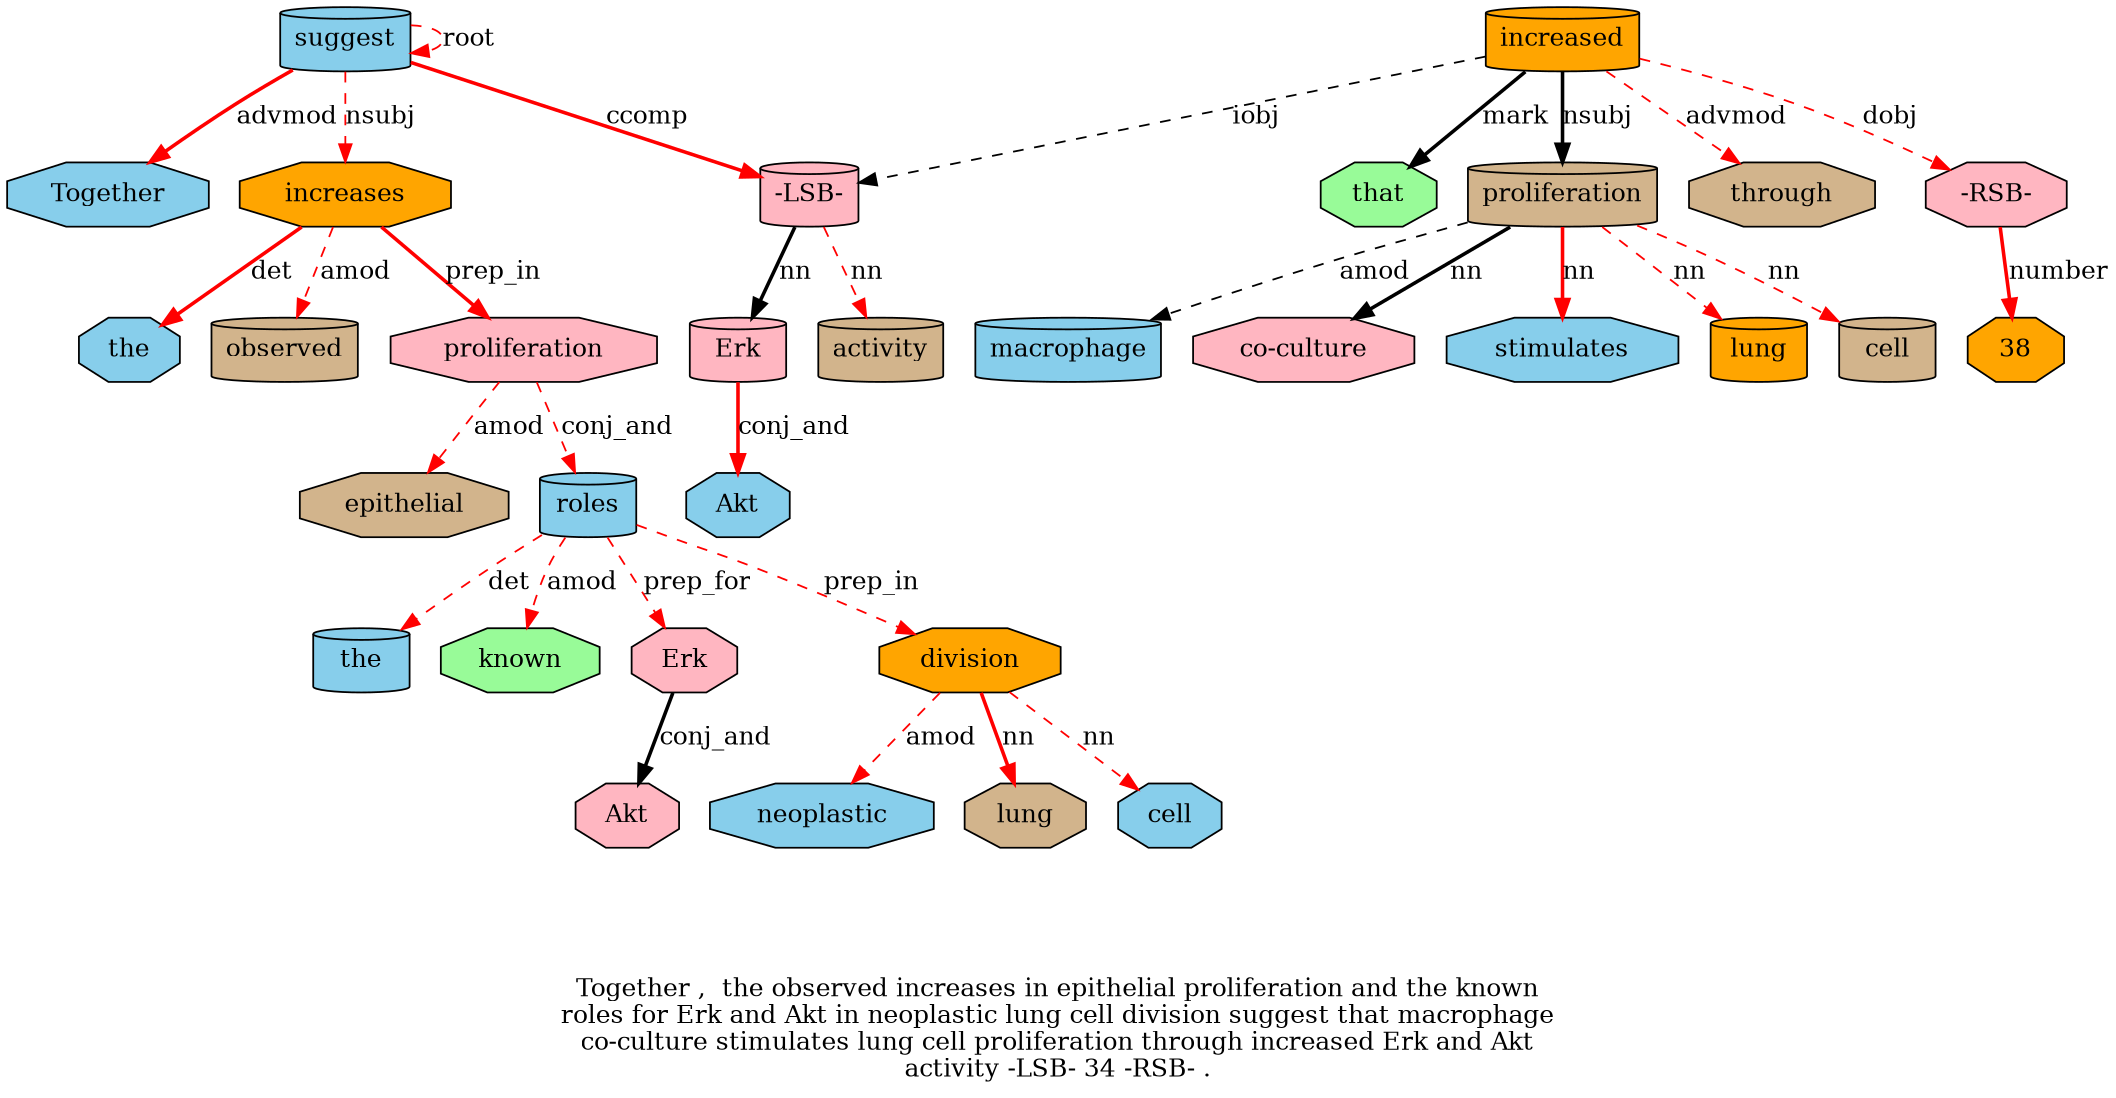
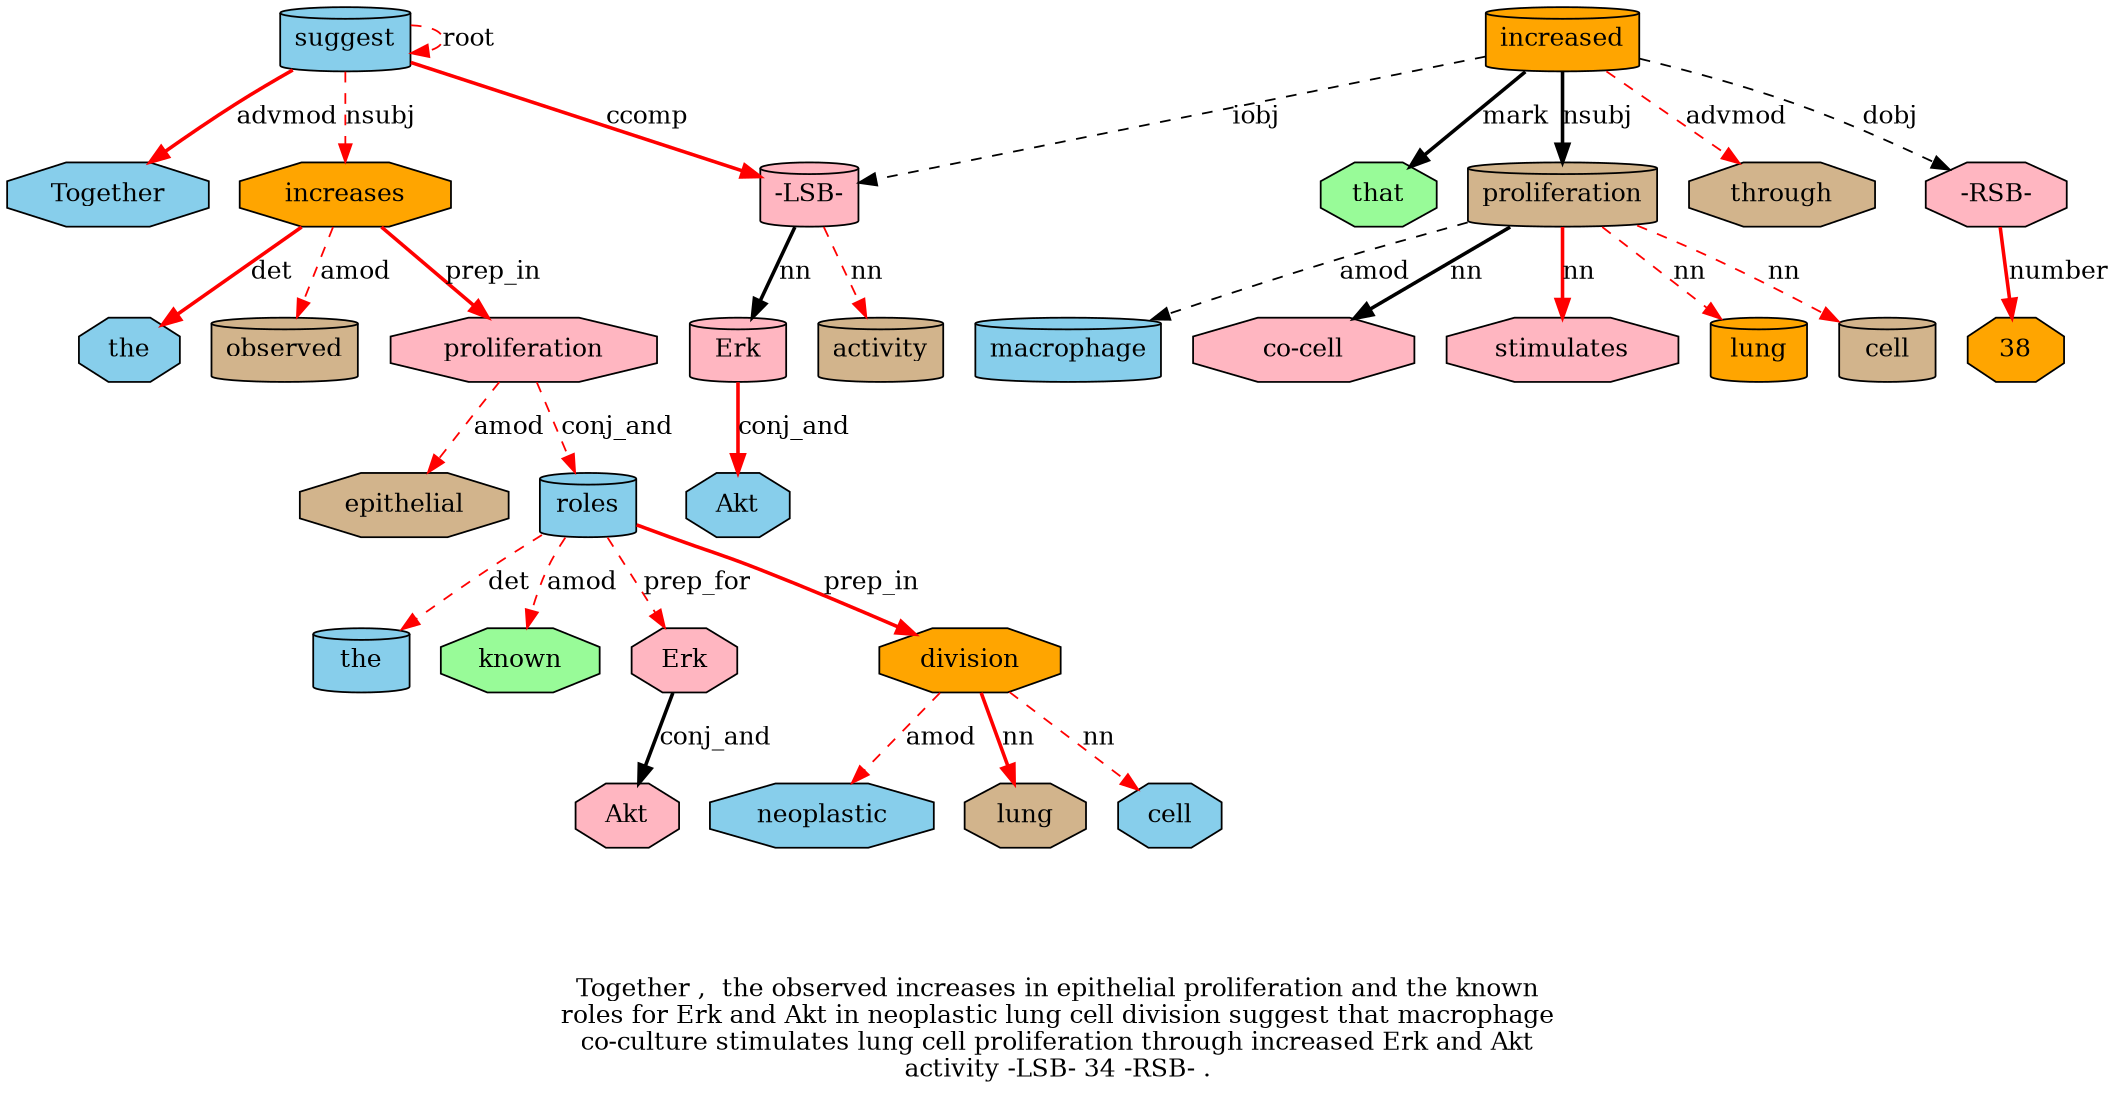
edge "increased" -> "-RSB-": color red -> black
node "co-culture": label "co-culture" -> "co-cell"
node "stimulates": fillcolor skyblue -> lightpink
edge "roles" -> "division": style dashed -> bold
